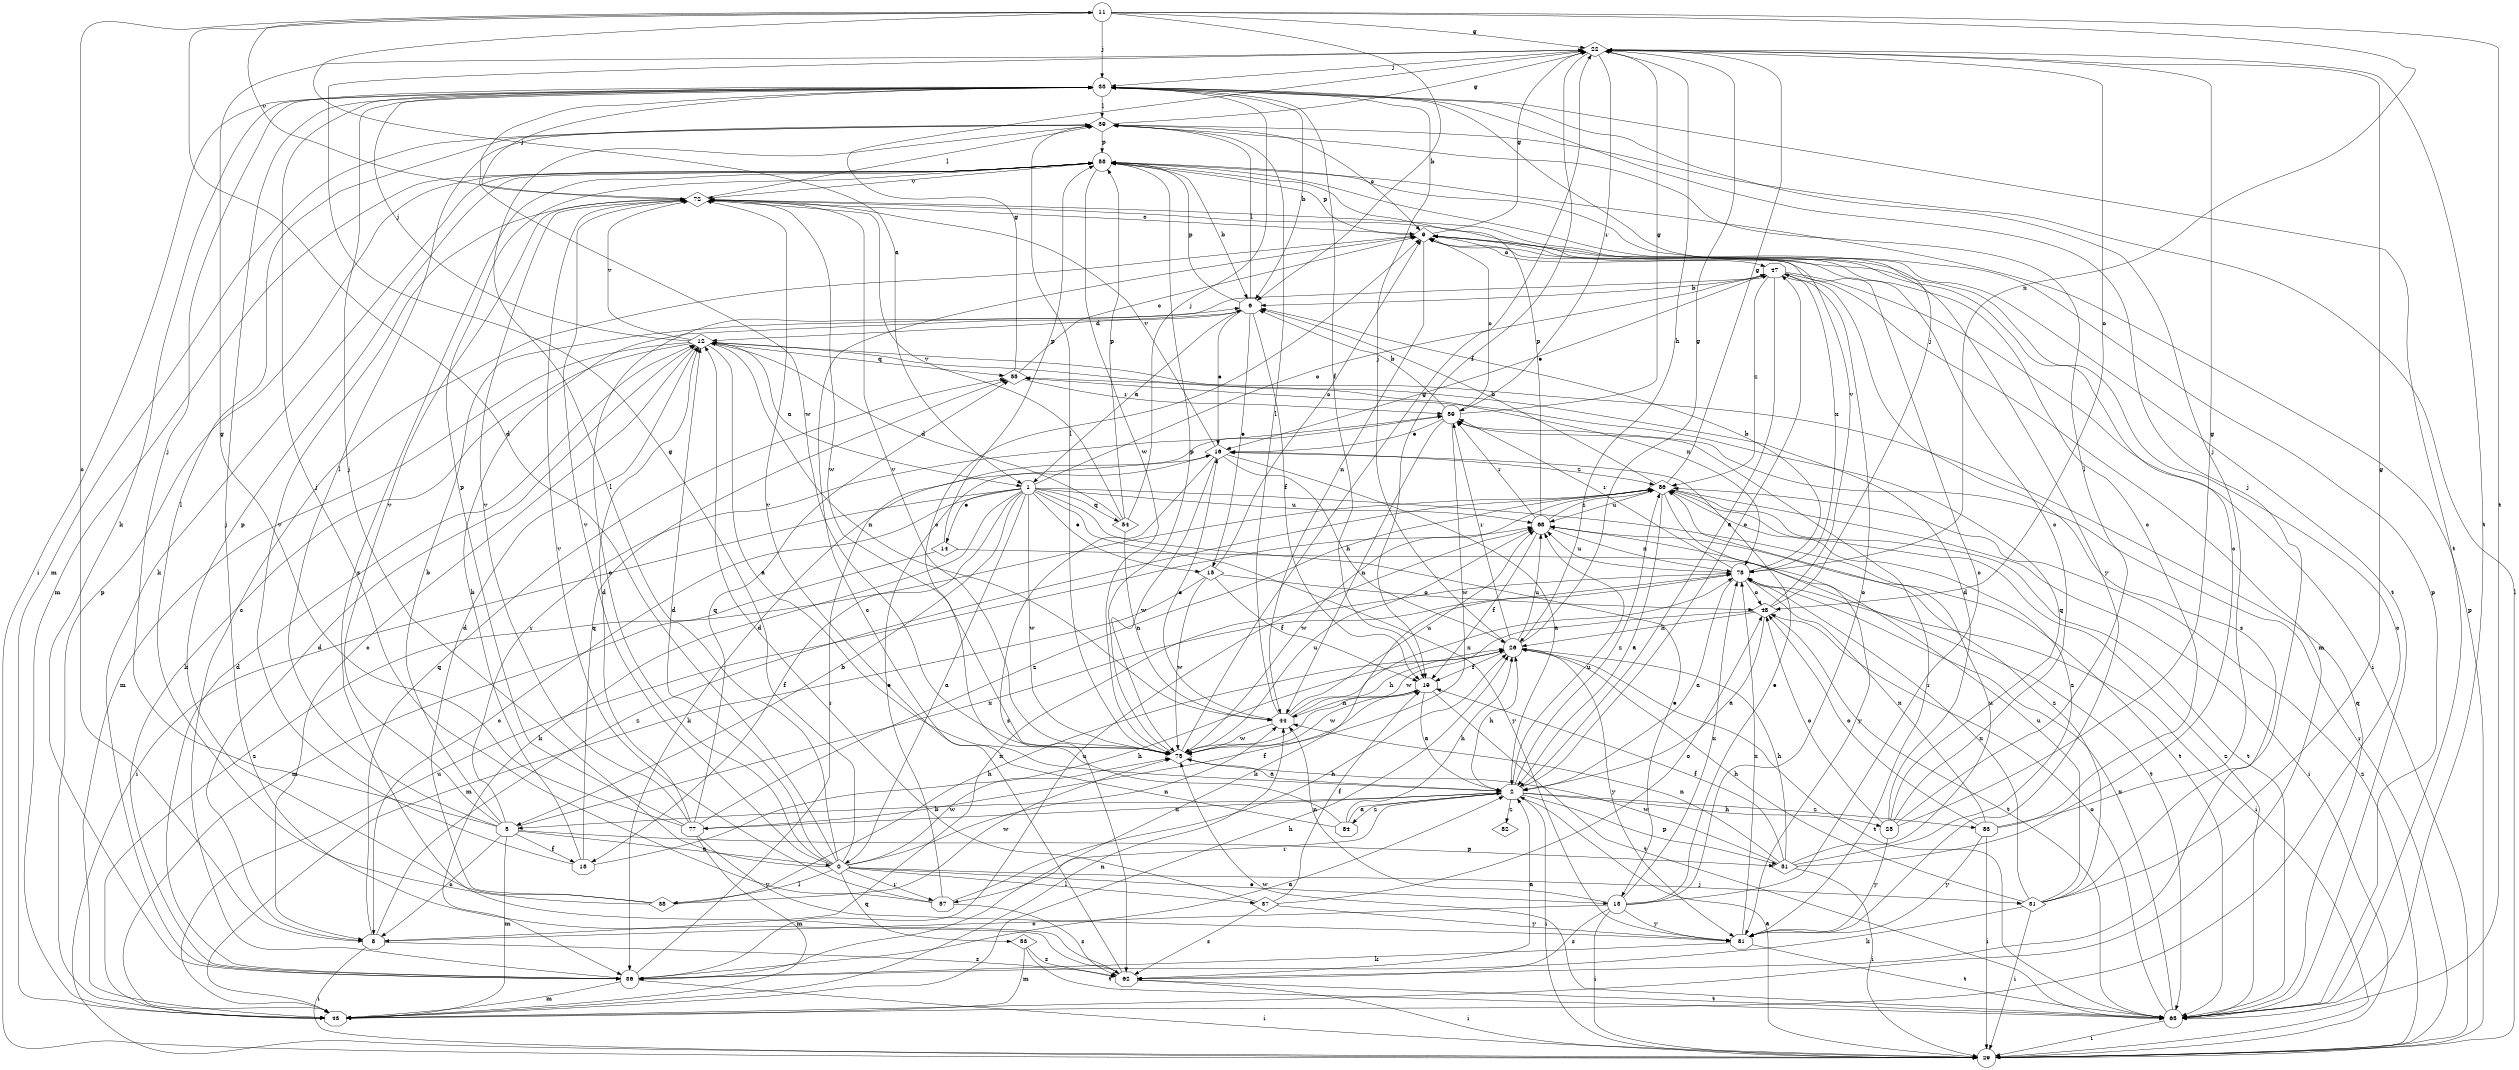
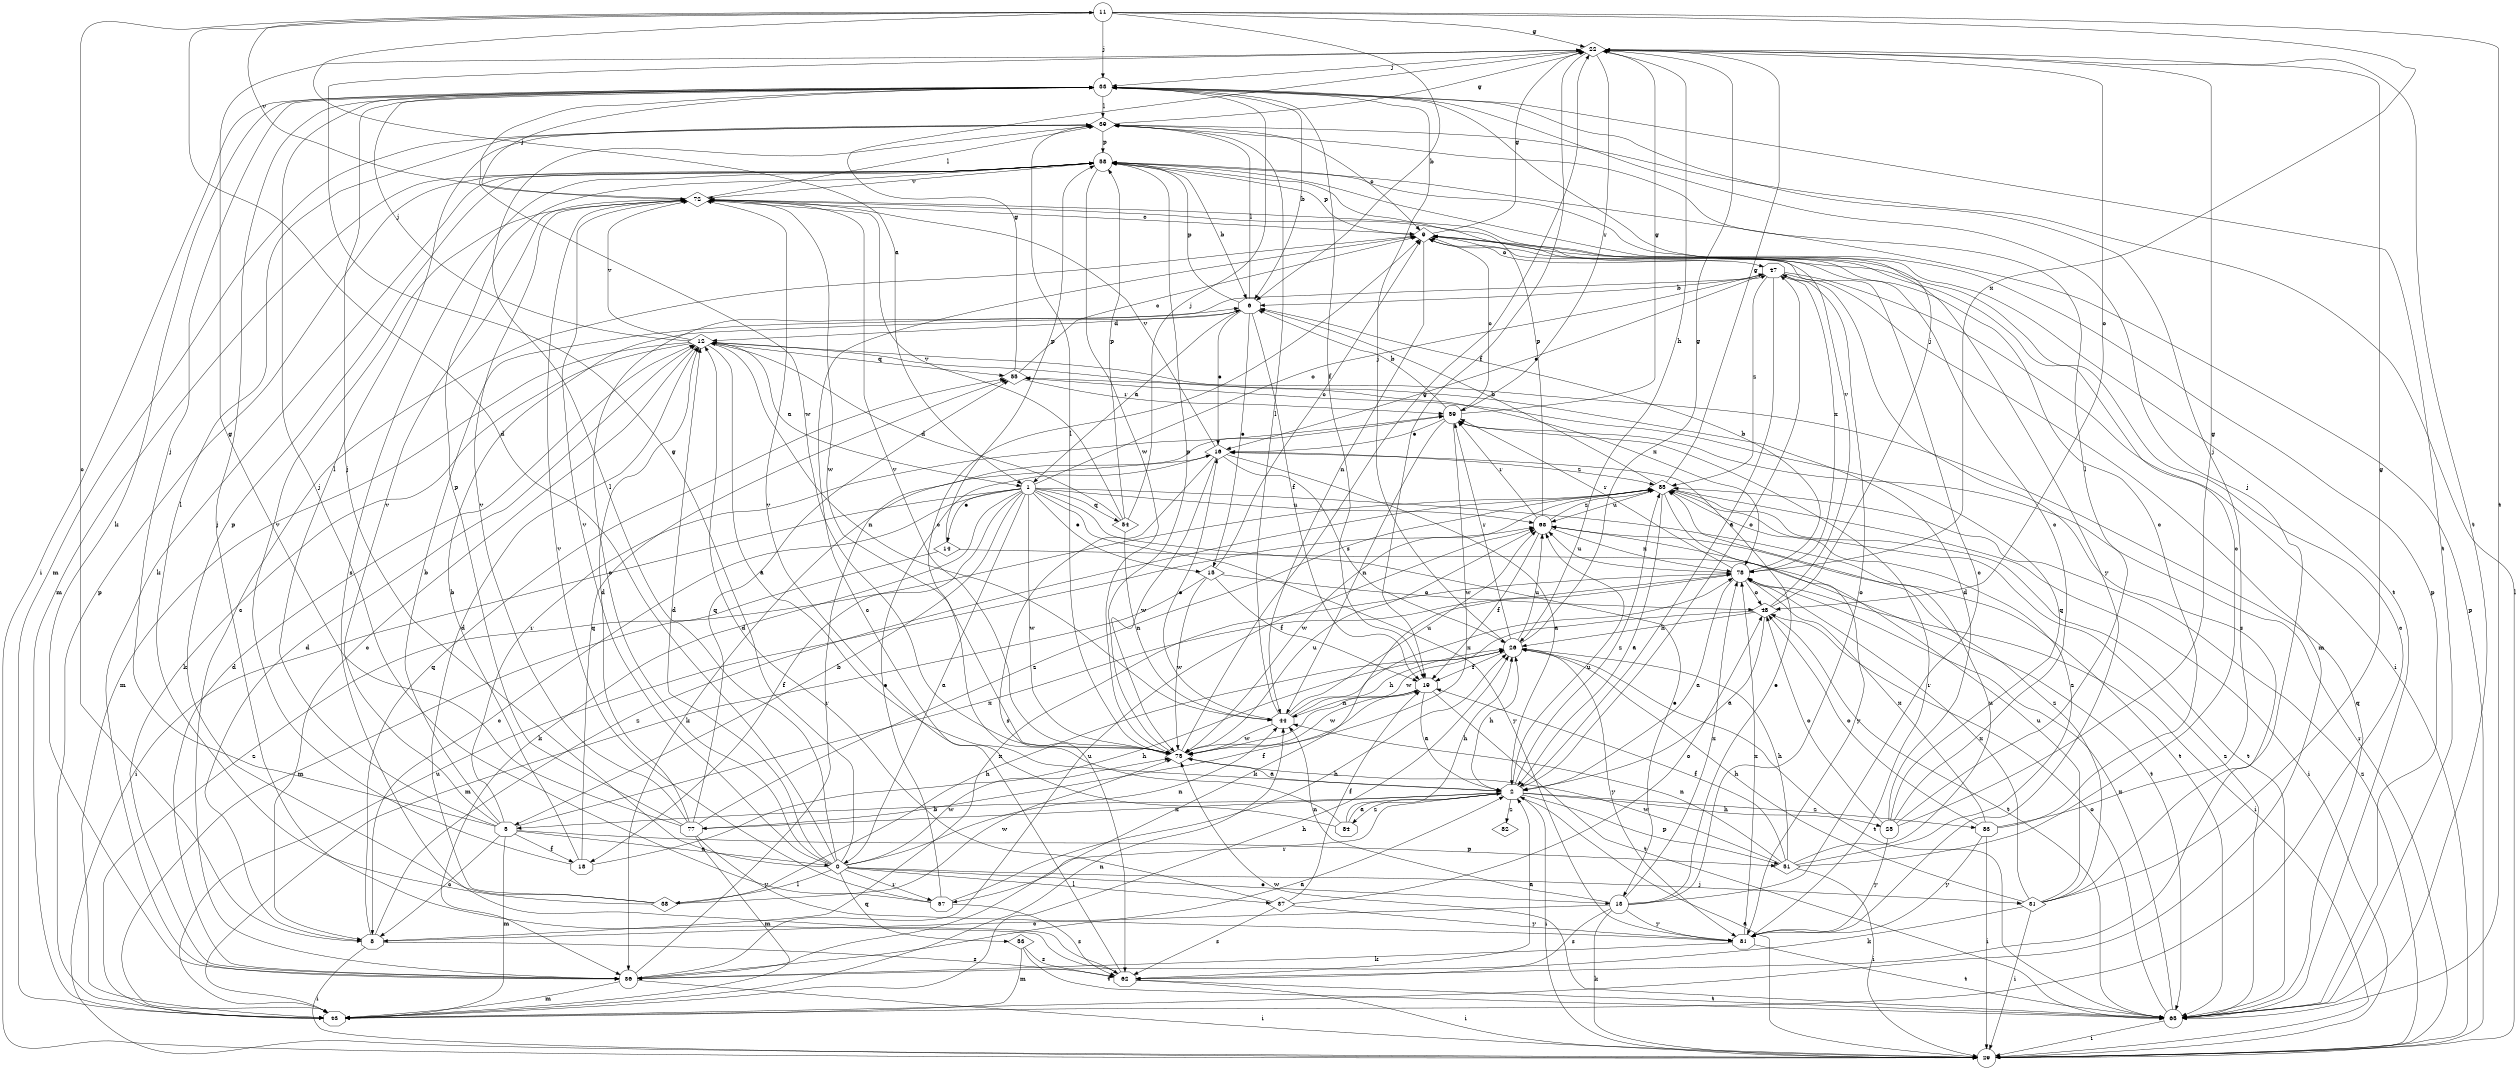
node "86": label "86" -> "85"
edge "16" -> "26": label "h" -> "s"
edge "13" -> "29": label "i" -> "k"
